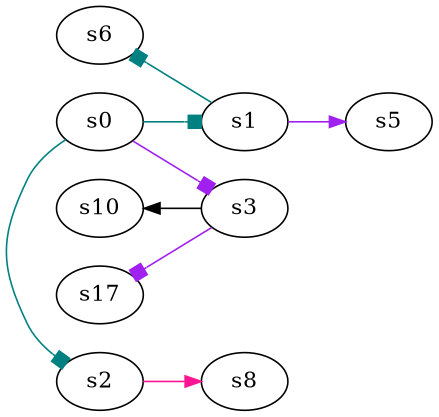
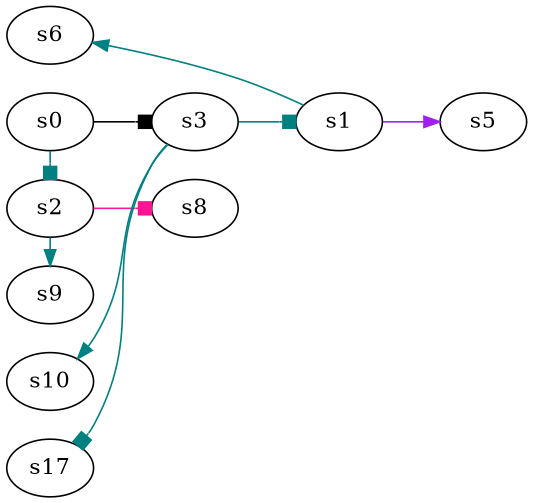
edge "s1" -> "s6": arrowhead box -> normal
edge "s0" -> "s1": now "s3" -> "s1"
edge "s0" -> "s3": color purple -> black
edge "s3" -> "s10": color black -> teal
edge "s3" -> "s17": color purple -> teal
node "s9": added
edge "s2" -> "s8": arrowhead normal -> box
